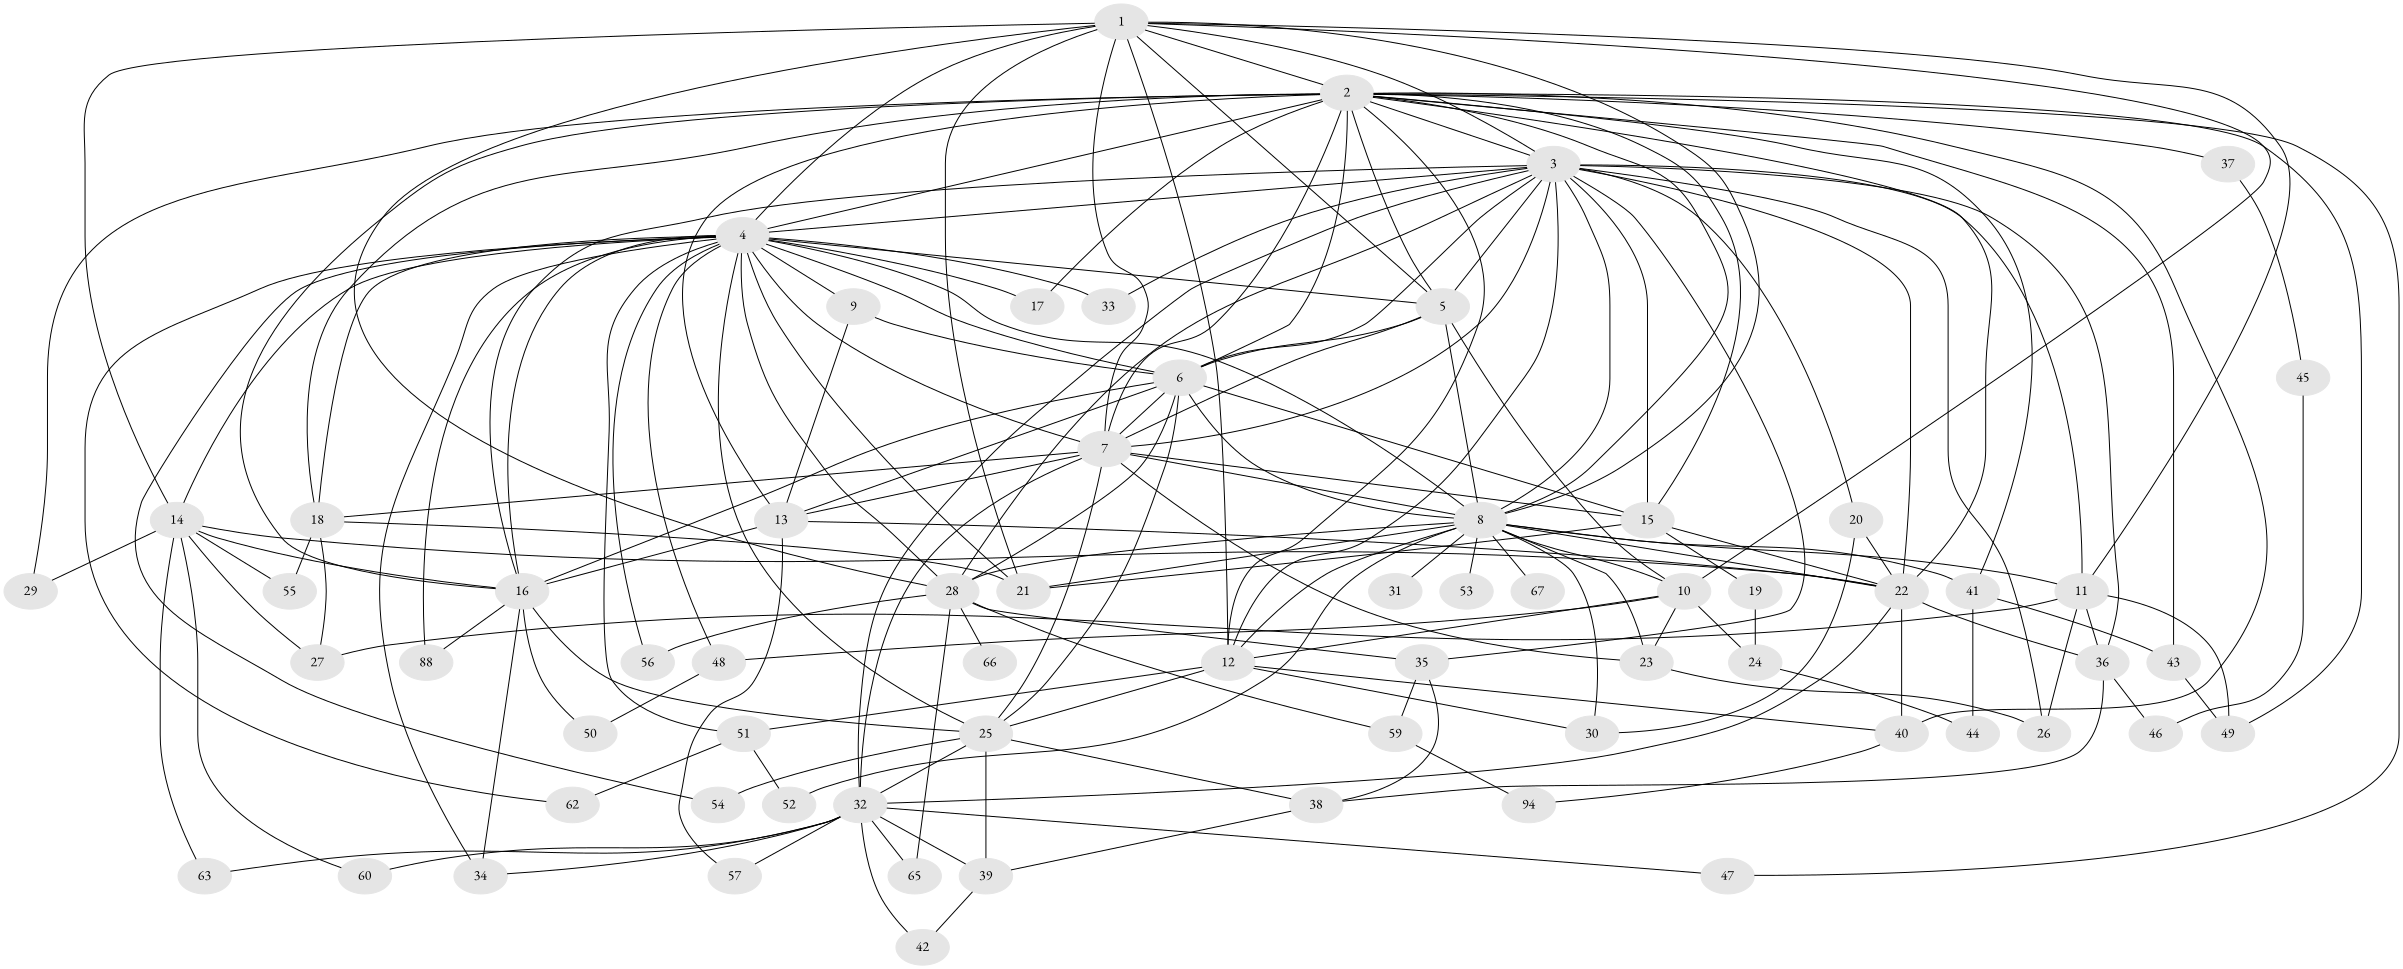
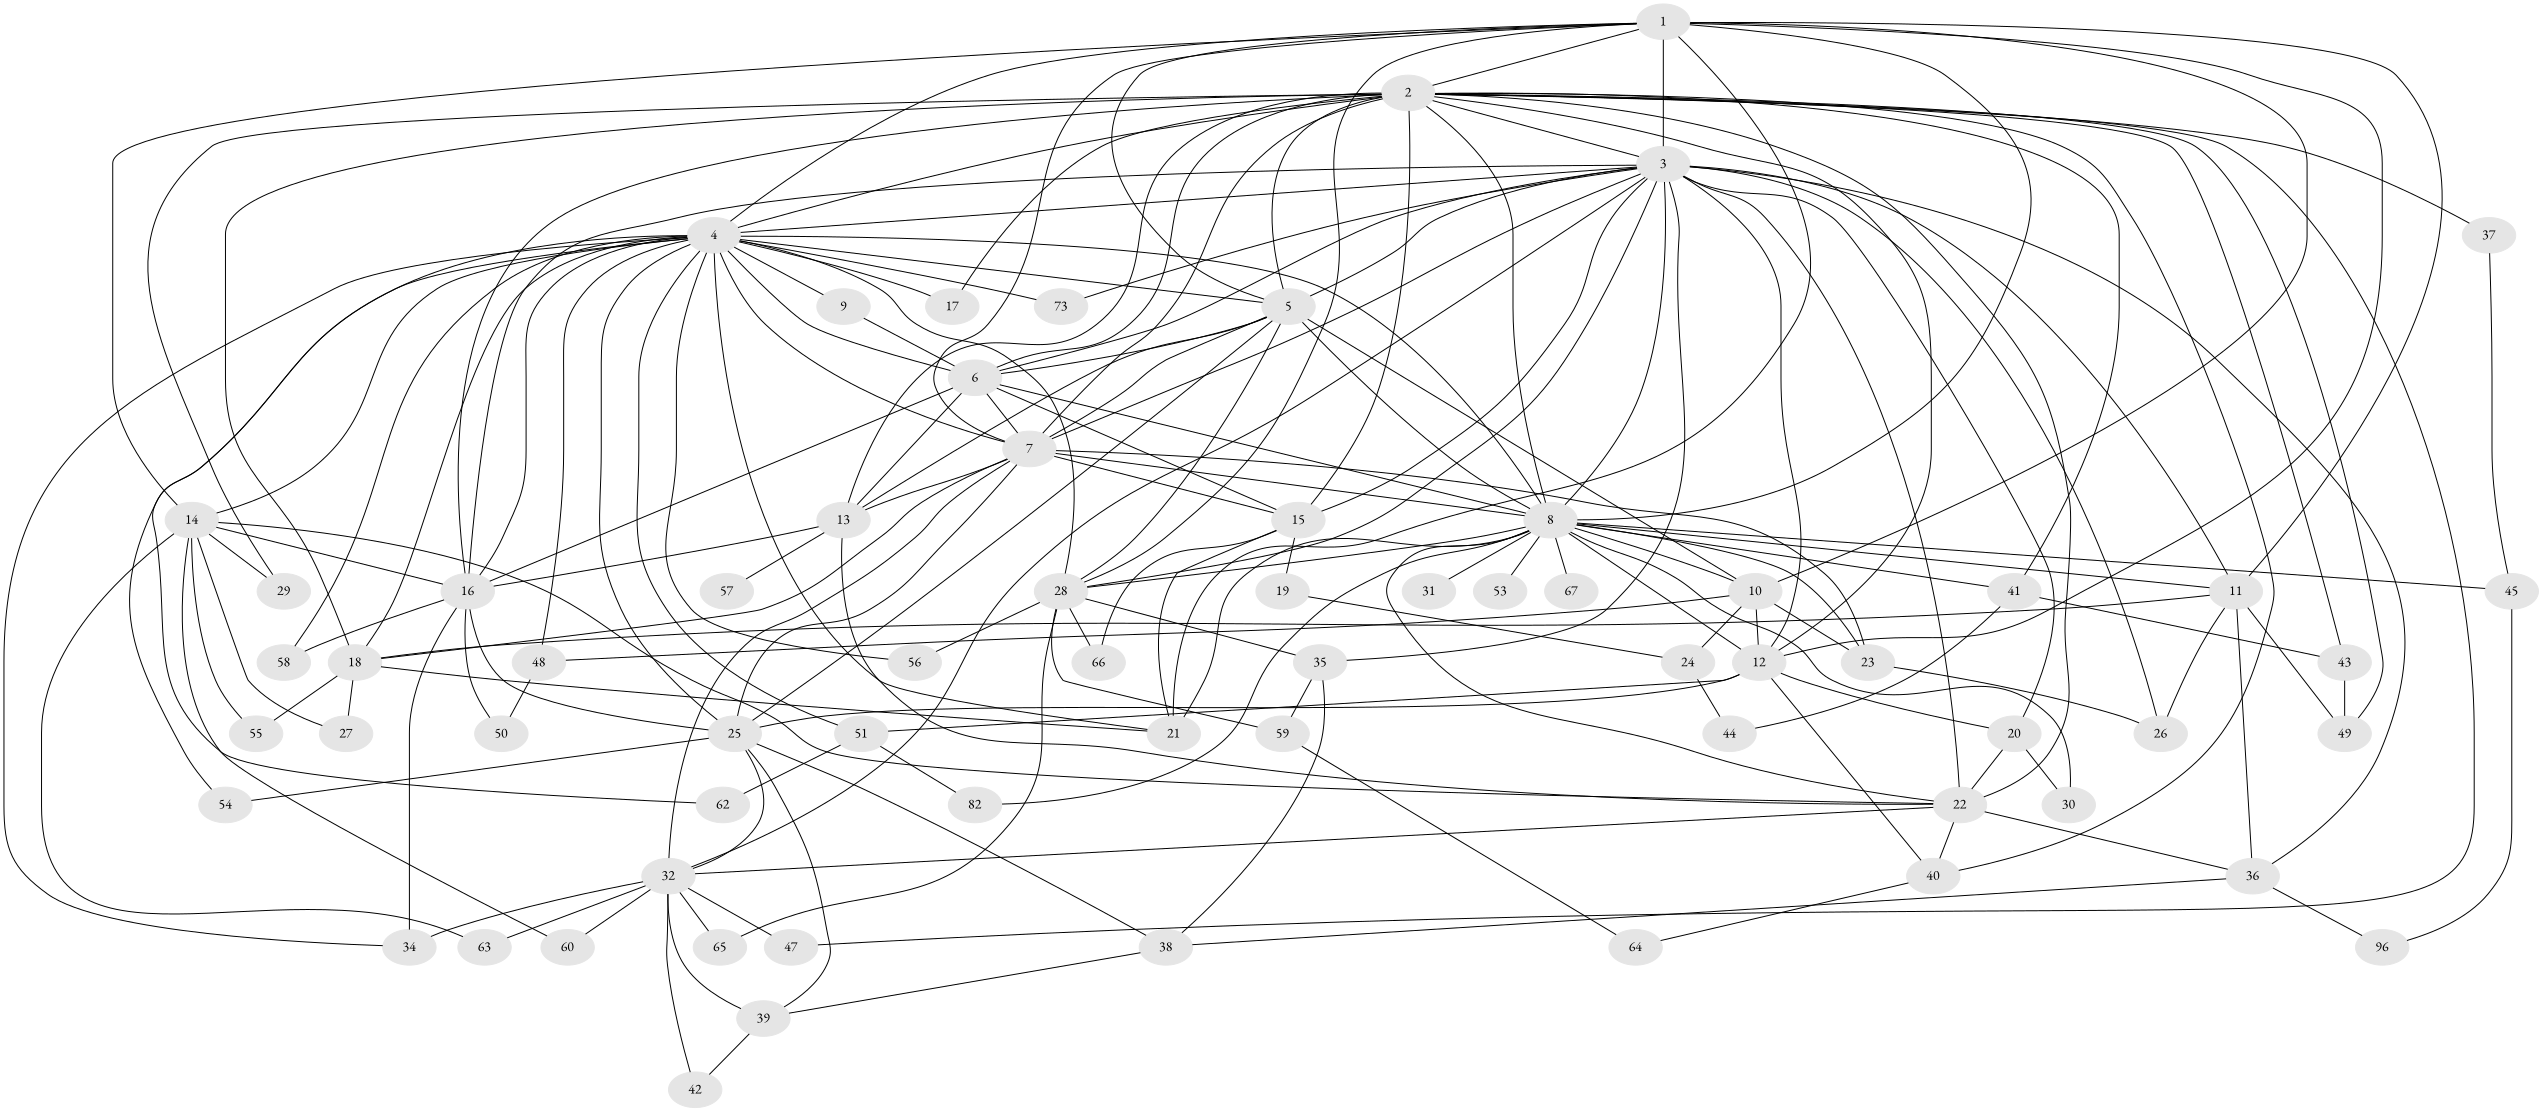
node "33": label "33" -> "73"
edge "9" -- "13": now "5" -- "13"
edge "6" -- "28": now "5" -- "28"
edge "8" -- "45": added
edge "15" -- "22": now "15" -- "66"
edge "6" -- "25": now "5" -- "25"
edge "11" -- "27": now "11" -- "18"
node "88": label "88" -> "58"
edge "12" -- "30": now "12" -- "20"
node "46": label "46" -> "96"
node "52": label "52" -> "82"
node "94": label "94" -> "64"
edge "32" -- "57": removed
